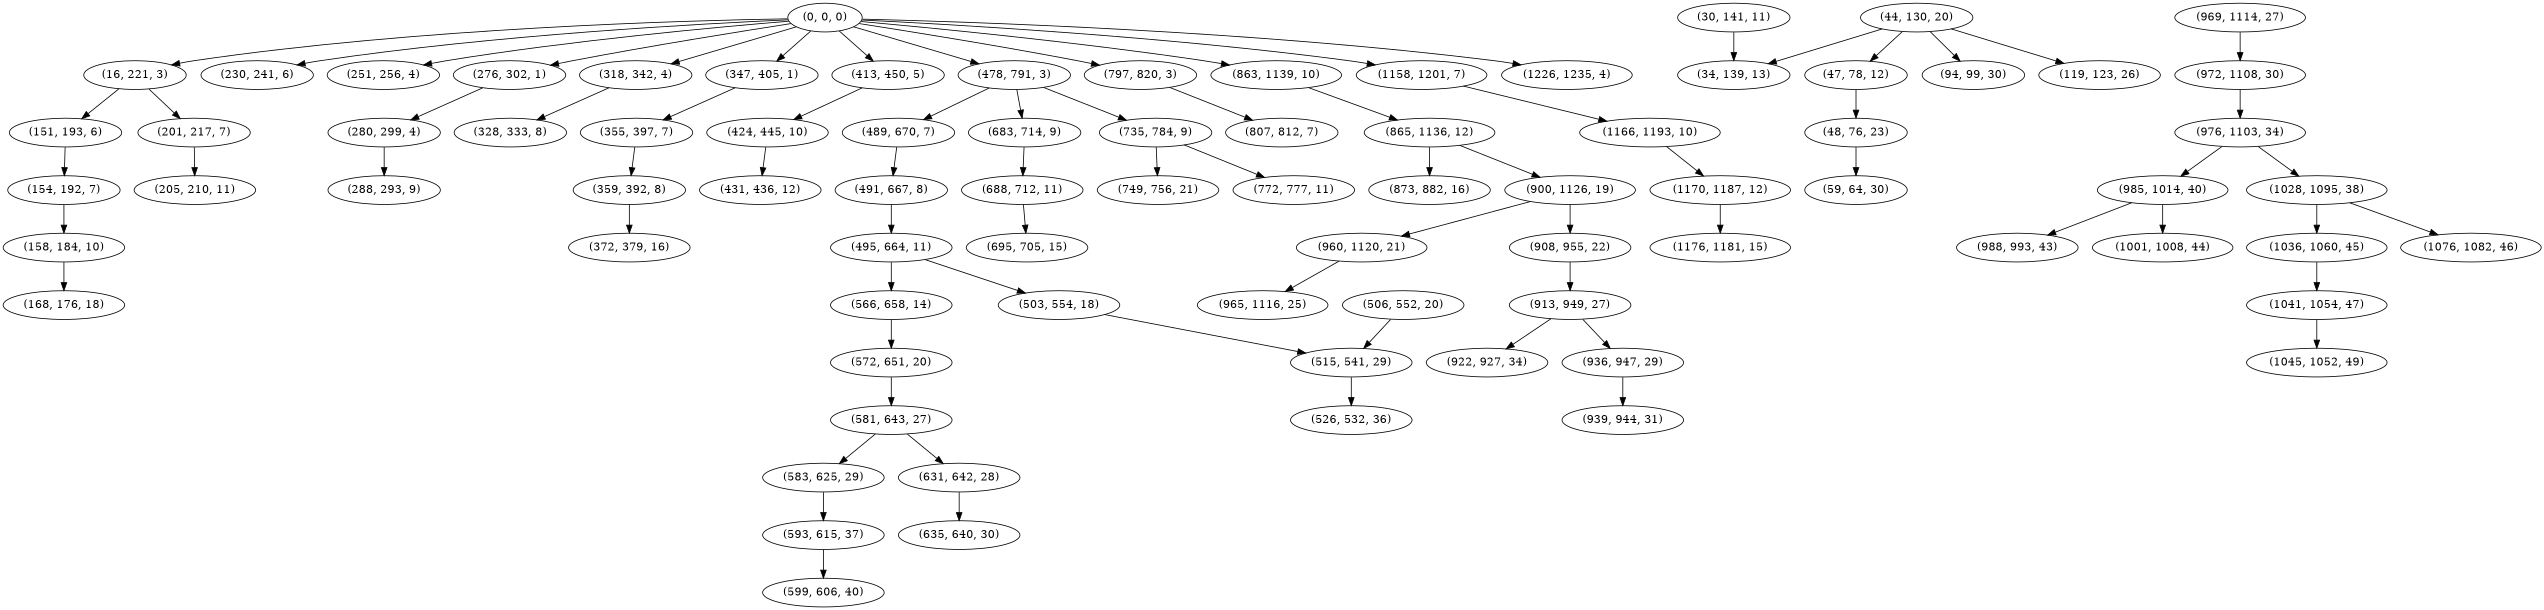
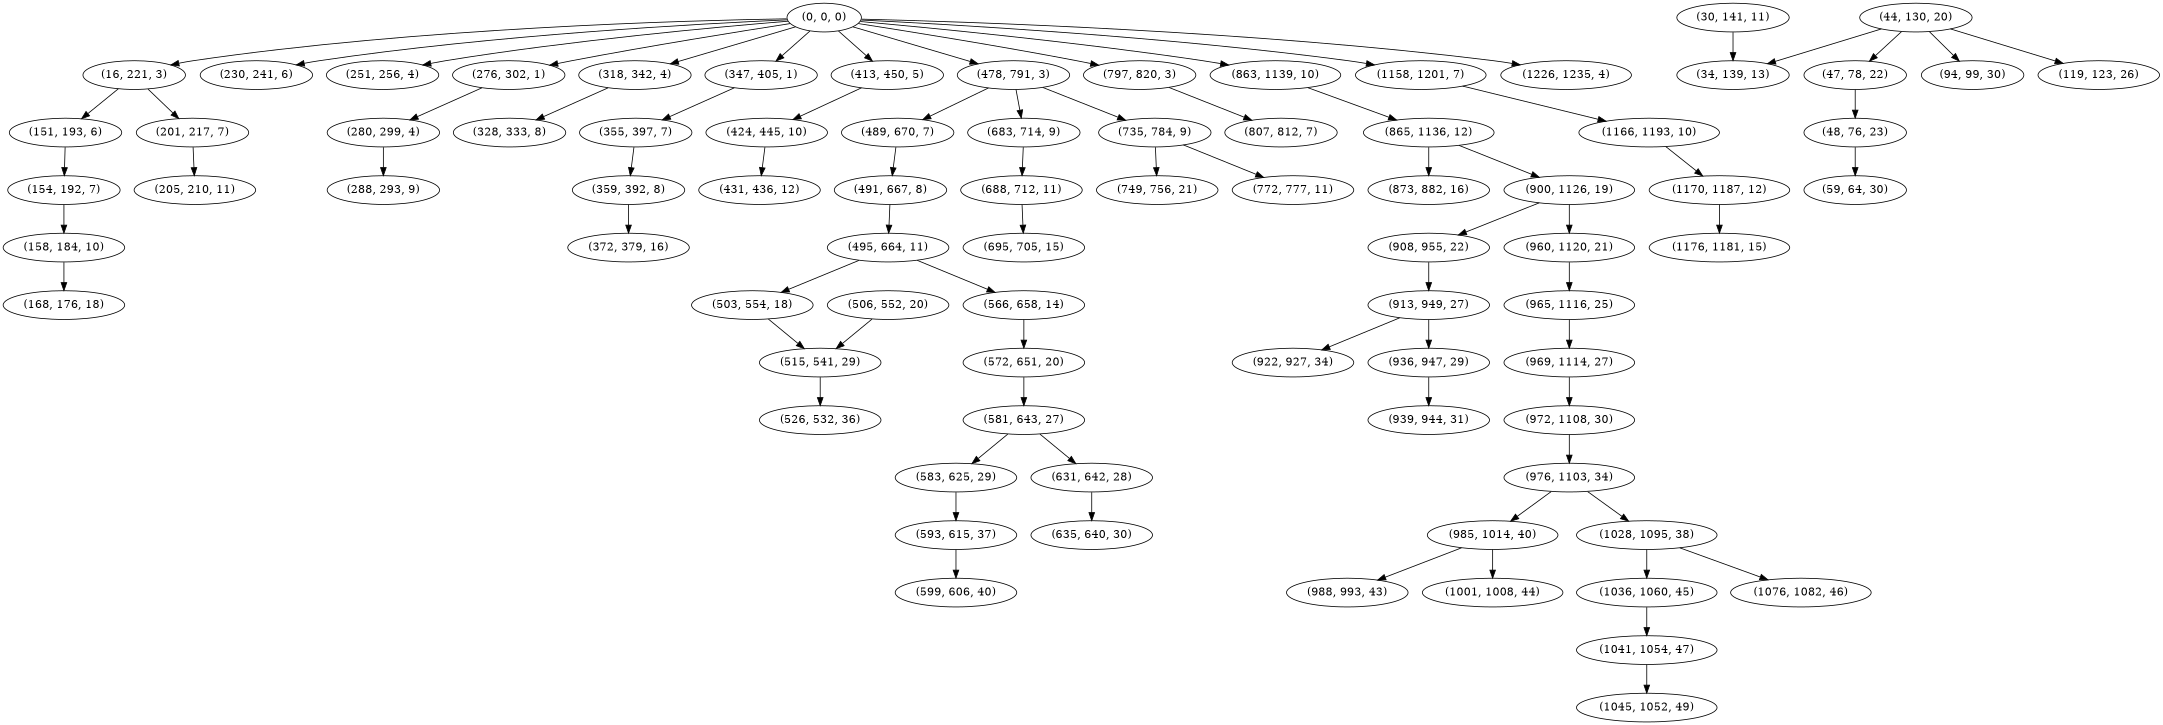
node "(47, 78, 12)": label "(47, 78, 12)" -> "(47, 78, 22)"
edge "(965, 1116, 25)" -> "(969, 1114, 27)": added
